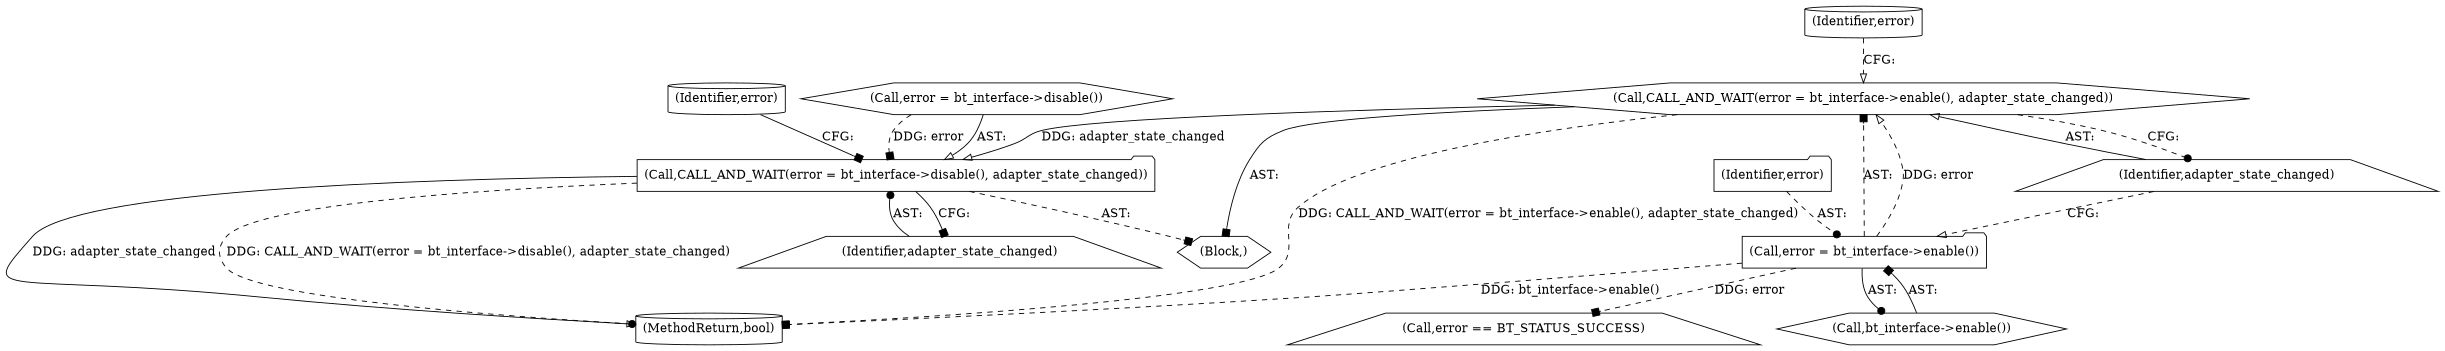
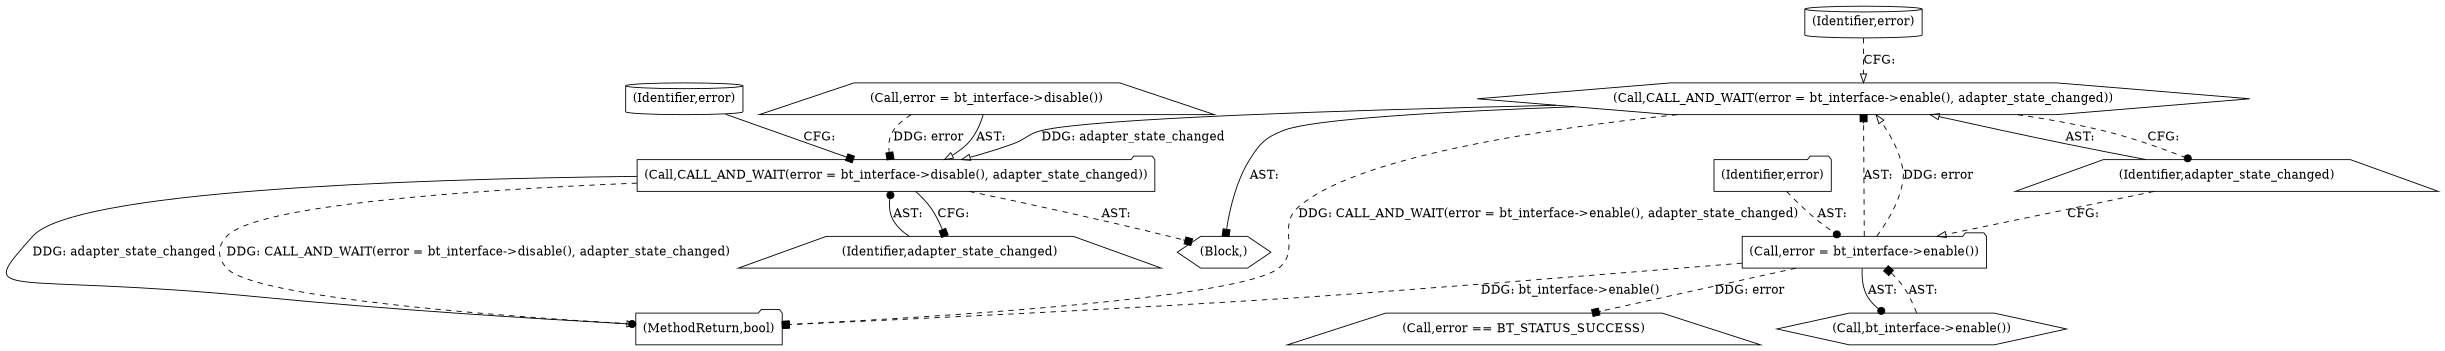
node "(Call,error = bt_interface->disable())": shape hexagon -> trapezium
edge "(Call,bt_interface->enable())" -> "(Call,error = bt_interface->enable())": style solid -> dashed
node "(MethodReturn,bool)": shape cylinder -> folder
